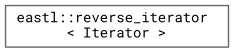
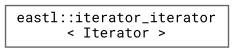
node "eastl::reverse_iterator < Iterator >": label "eastl::reverse_iterator < Iterator >" -> "eastl::iterator_iterator < Iterator >"
